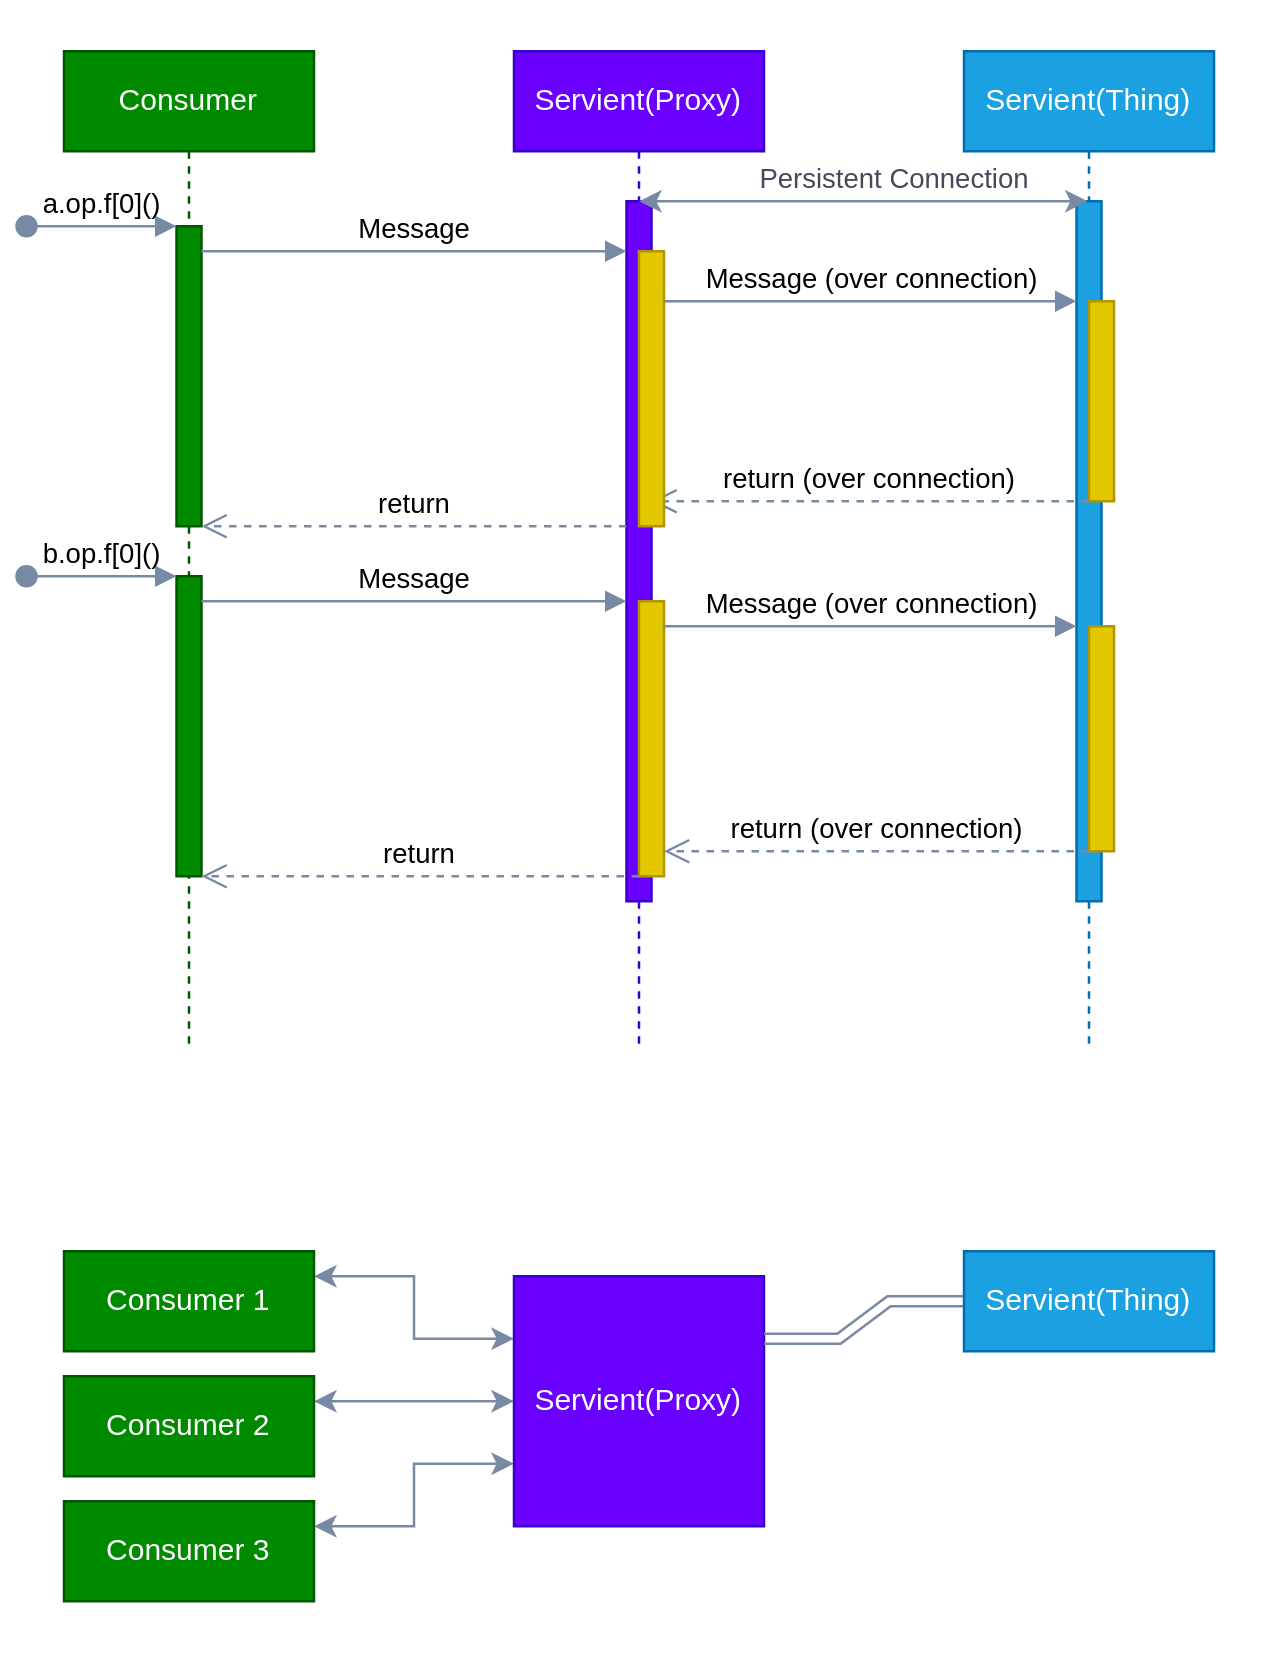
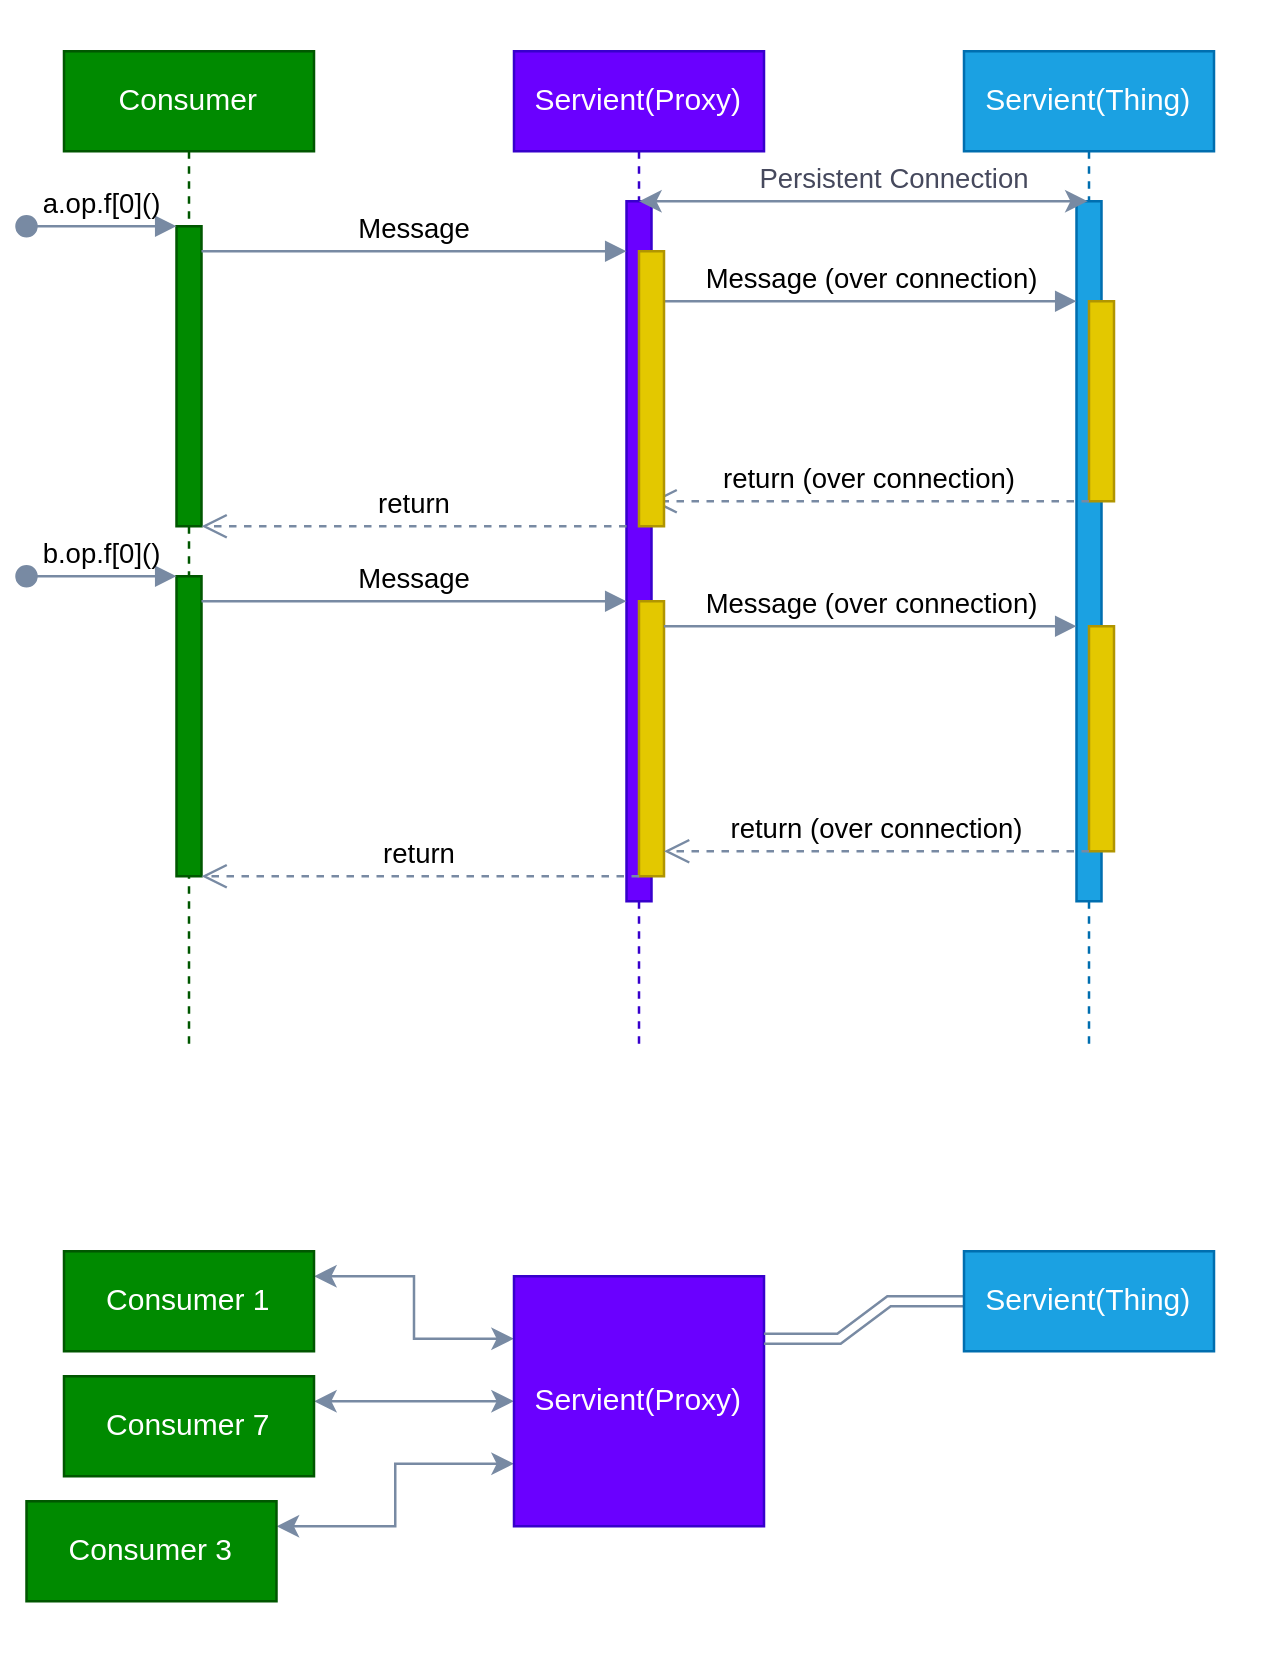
node "Consumer 2": label "Consumer 2" -> "Consumer 7"
node "Consumer 3": moved (189, 1551) -> (151, 1551)
